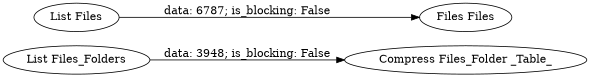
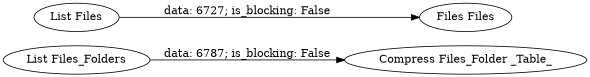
edge "List Files" -> "Files Files": label "data: 6787; is_blocking: False" -> "data: 6727; is_blocking: False"
edge "List Files_Folders" -> "Compress Files_Folder _Table_": label "data: 3948; is_blocking: False" -> "data: 6787; is_blocking: False"
